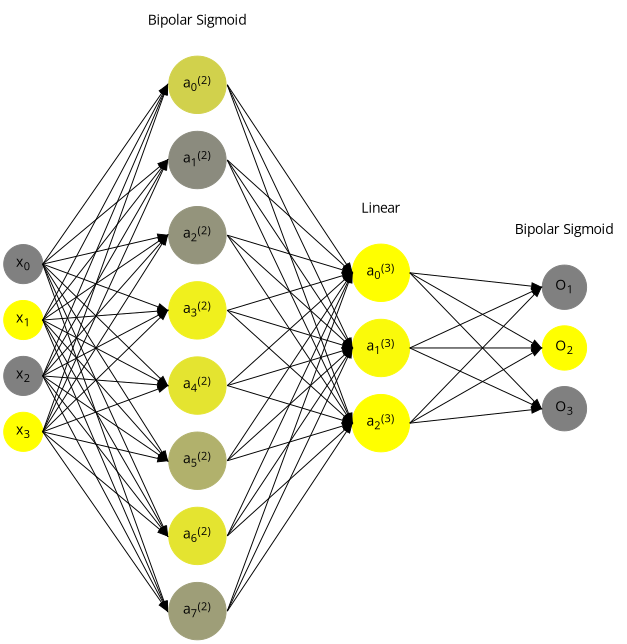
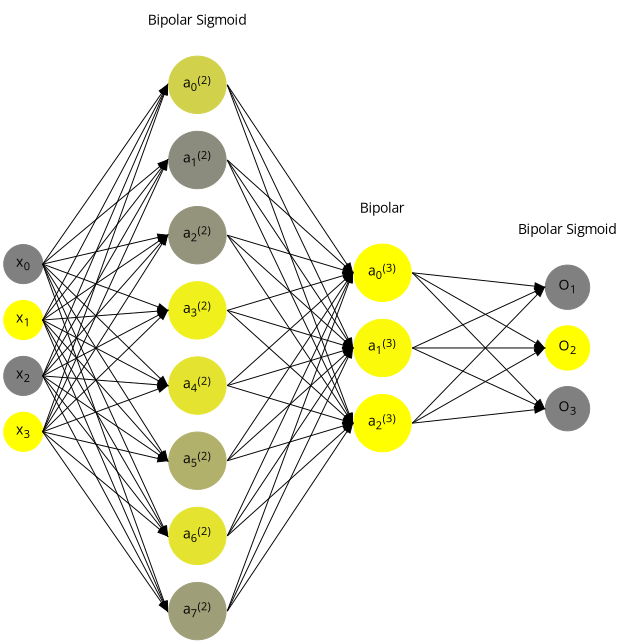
node "Linear": label "Linear" -> "Bipolar"
